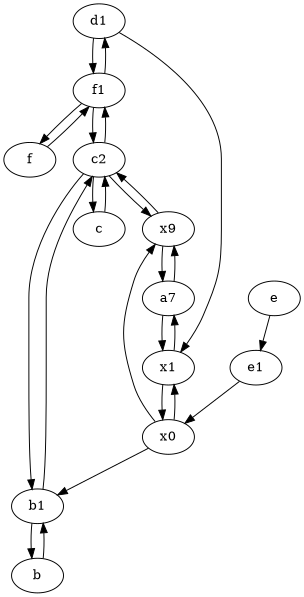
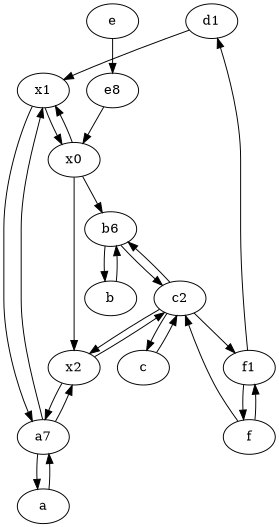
edge "d1" -> "f1": removed
edge "f1" -> "c2": now "f" -> "c2"
node "x9": label "x9" -> "x2"
node "e1": label "e1" -> "e8"
node "b1": label "b1" -> "b6"
node "a": added
